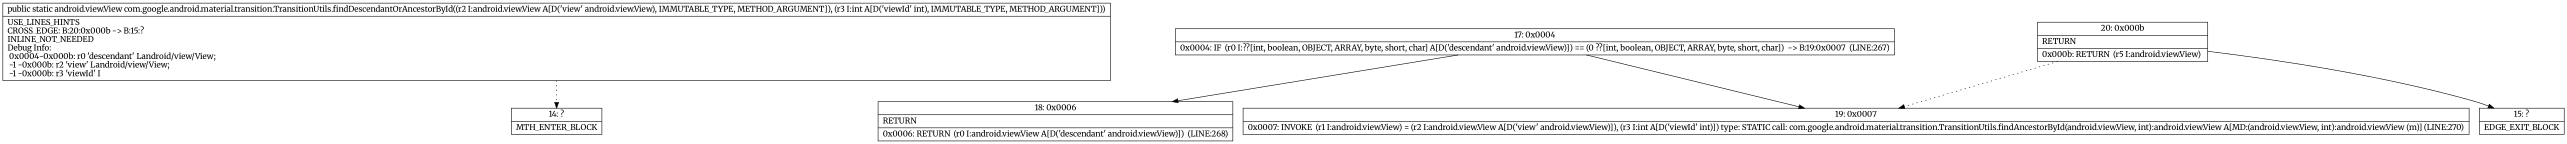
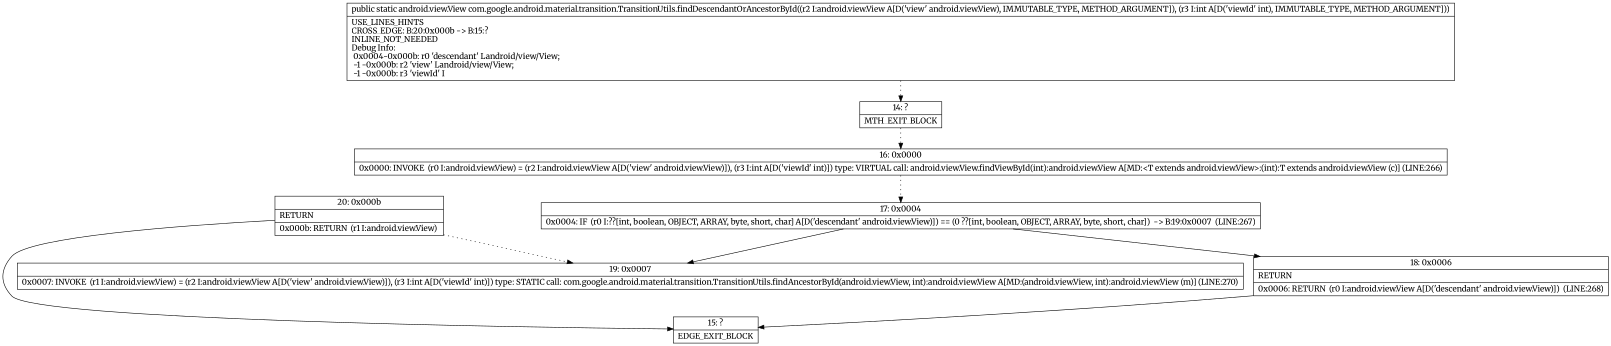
node "20: 0x000b": text "0x000b: RETURN  (r5 I:android.view.View)" -> "0x000b: RETURN  (r1 I:android.view.View)"
node "14: ?": text "MTH_ENTER_BLOCK" -> "MTH_EXIT_BLOCK"
node "16: 0x0000": added
edge "18: 0x0006" -> "15: ?": added
